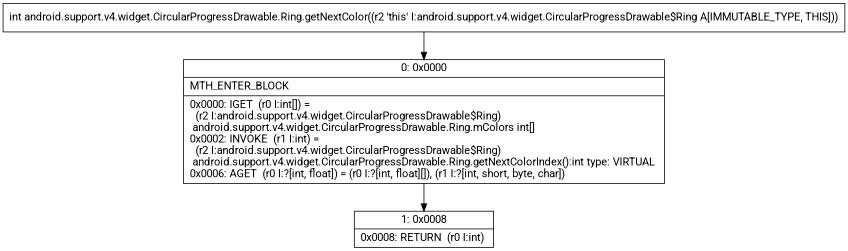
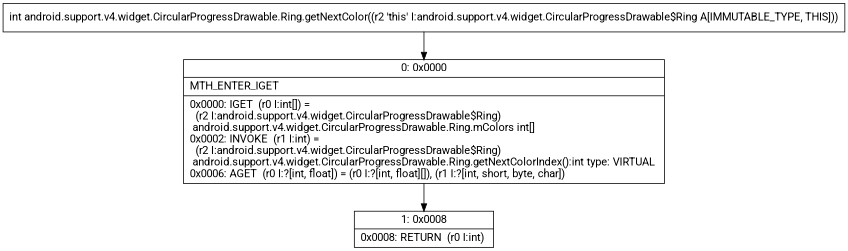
node "0: 0x0000": text "MTH_ENTER_BLOCK" -> "MTH_ENTER_IGET"
